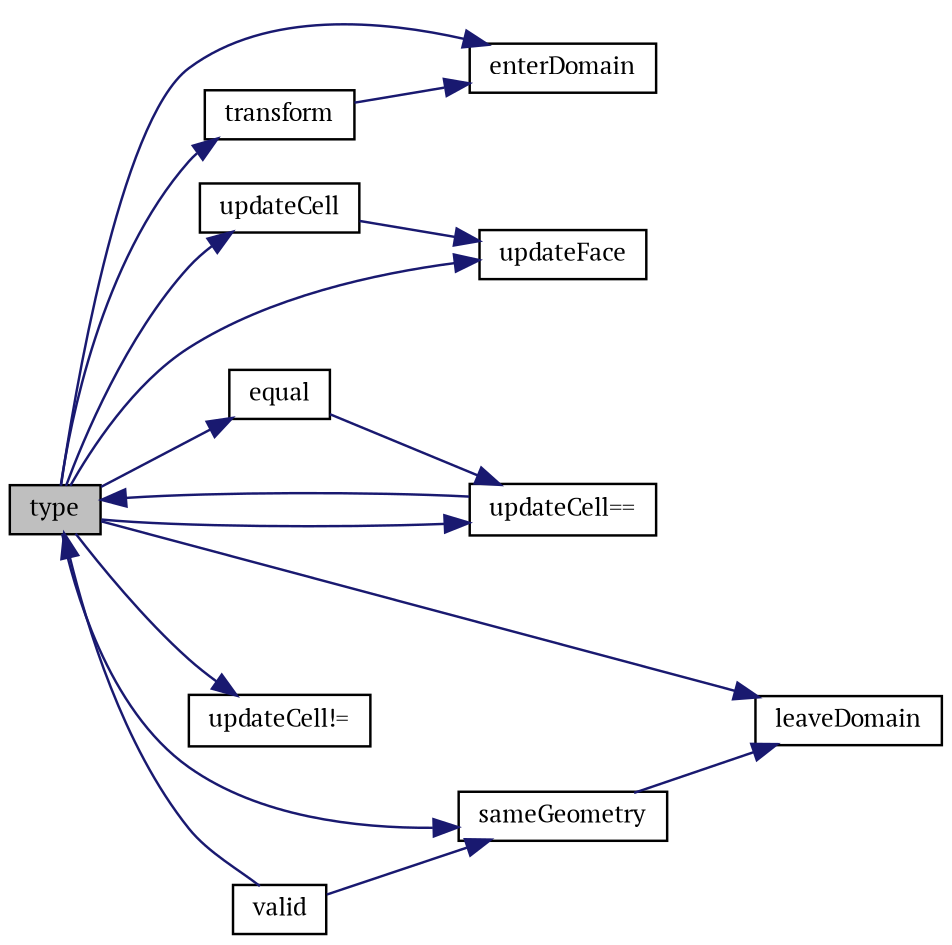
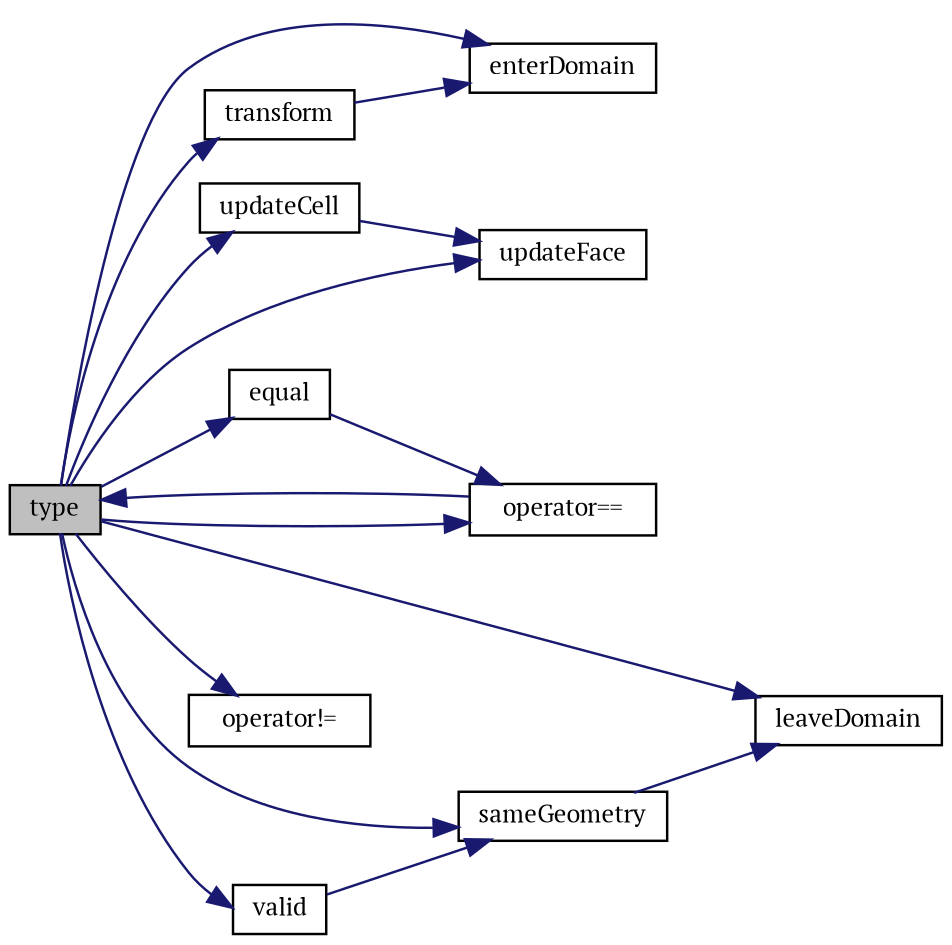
node "updateCell==": label "updateCell==" -> "operator=="
node "updateCell!=": label "updateCell!=" -> "operator!="
edge "valid" -> "type": reversed
